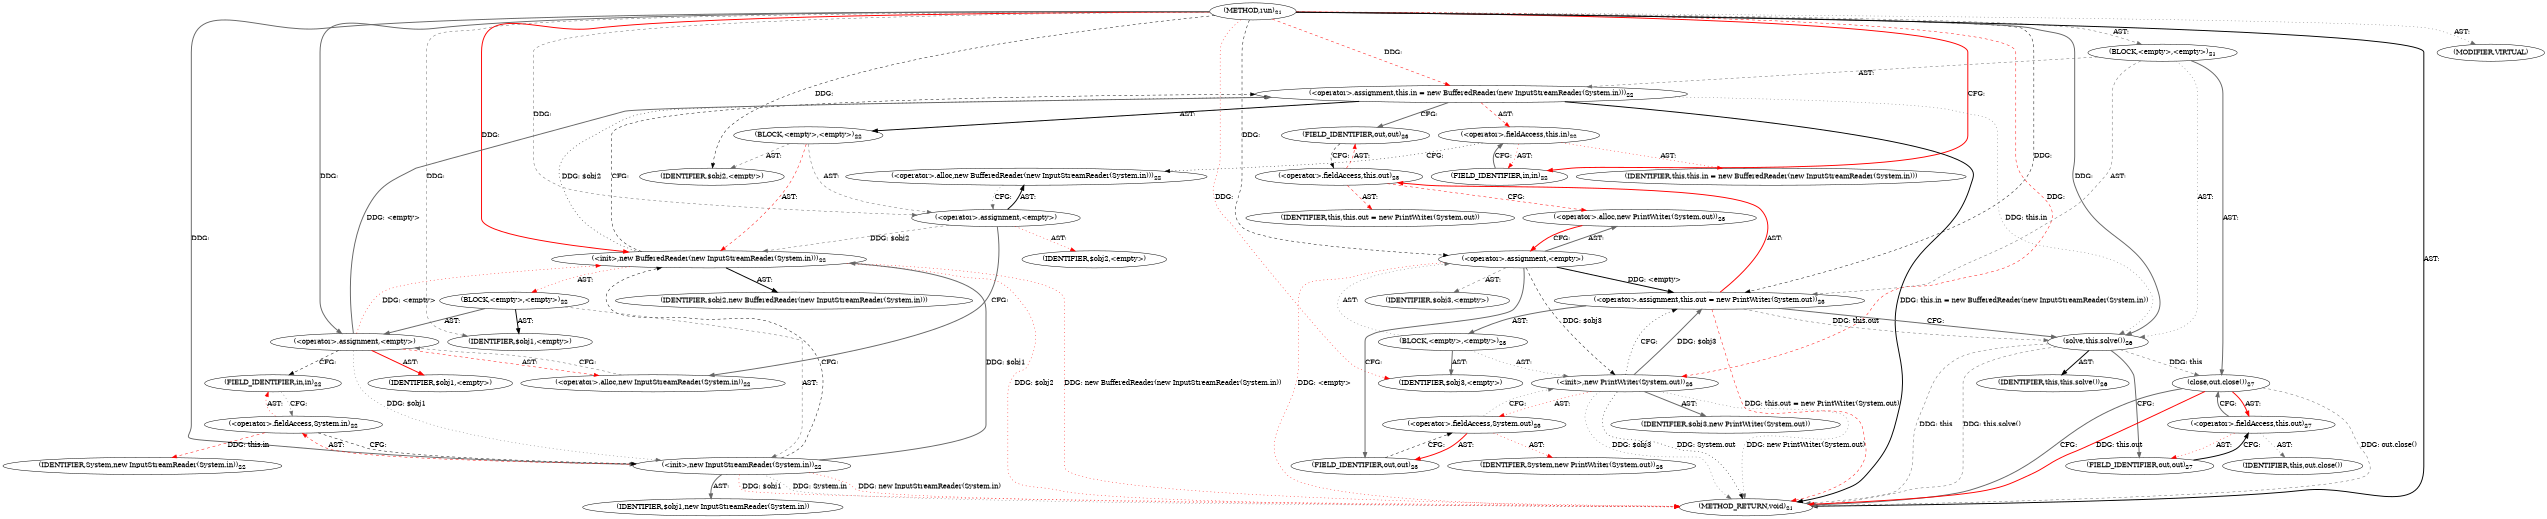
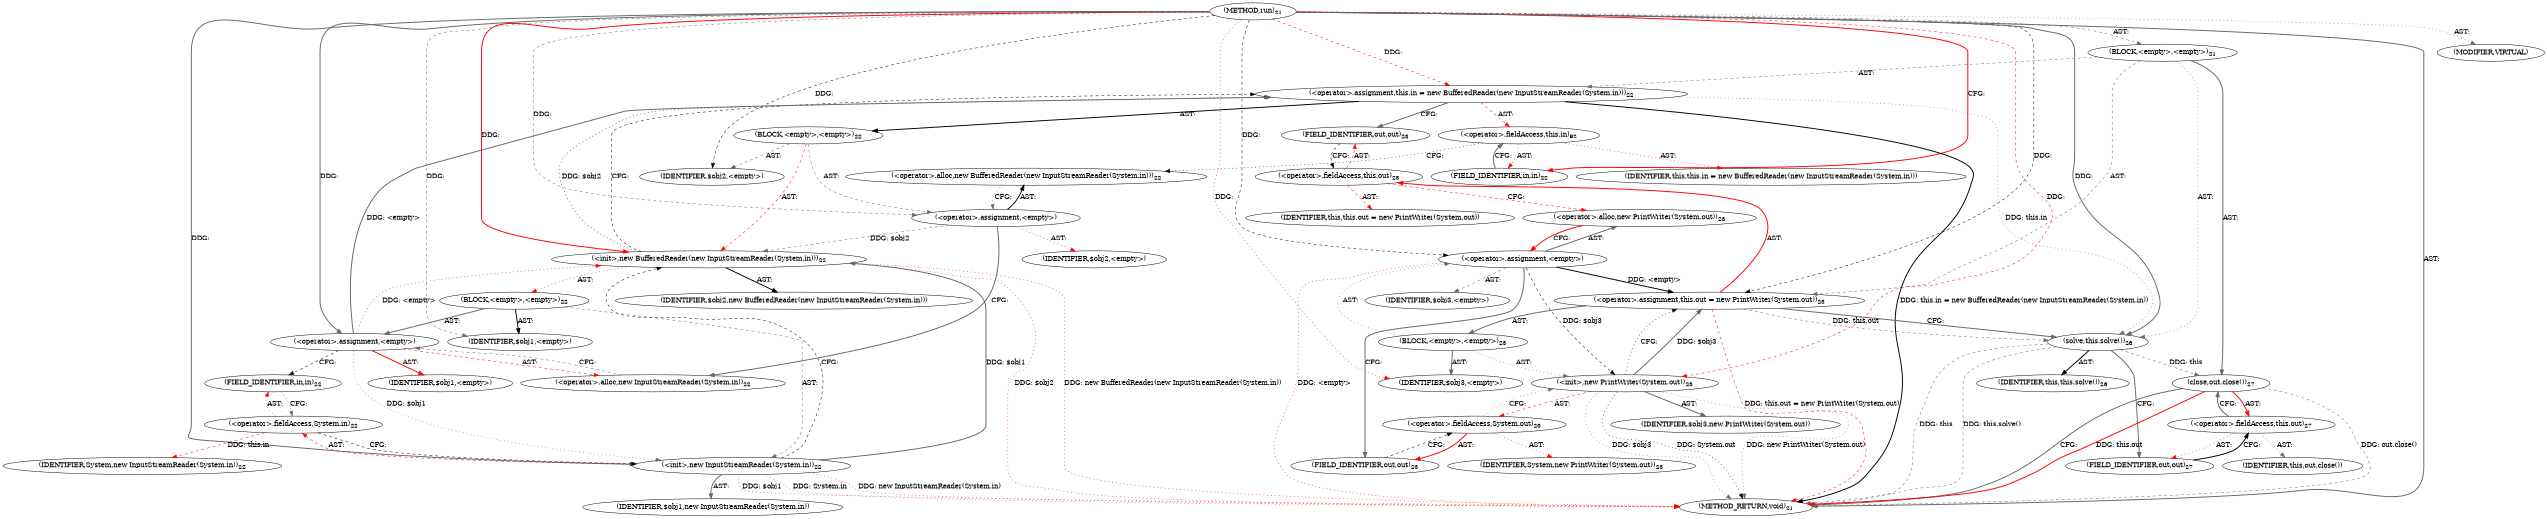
edge "(METHOD,run)" -> "(METHOD_RETURN,void)": color black -> gray40
node "(<operator>.fieldAccess,this.in)": text "22" -> "92"
edge "(<init>,new PrintWriter(System.out))" -> "(<operator>.fieldAccess,System.out)": style dotted -> dashed
